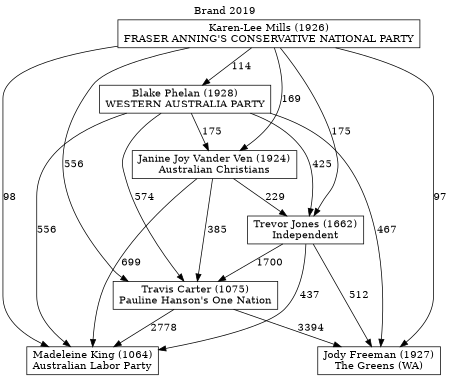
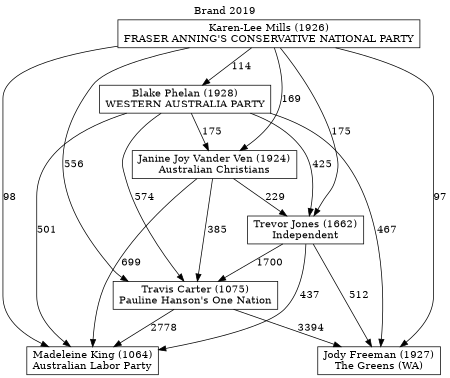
edge "Blake Phelan (1928) WESTERN AUSTRALIA PARTY" -> "Madeleine King (1064) Australian Labor Party": label "556" -> "501"
